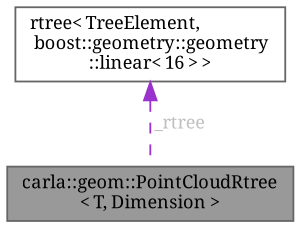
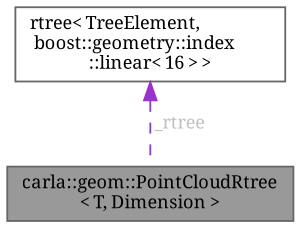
node "rtree< TreeElement, boost::geometry::geometry ::linear< 16 > >": label "rtree< TreeElement, boost::geometry::geometry ::linear< 16 > >" -> "rtree< TreeElement, boost::geometry::index ::linear< 16 > >"
